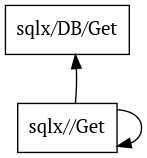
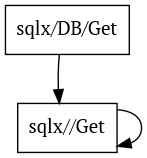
edge "sqlx//Get" -> "sqlx/DB/Get": reversed
